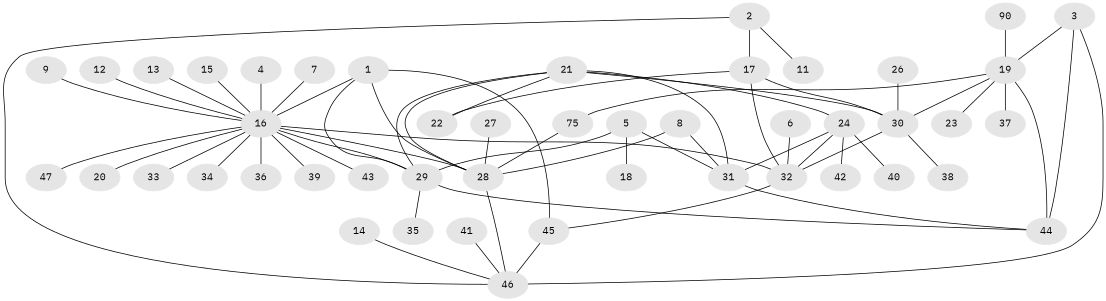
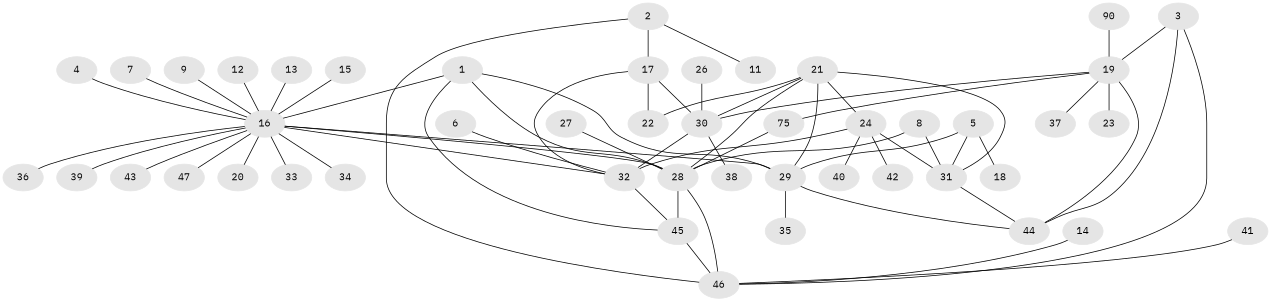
edge "28" -- "45": added
